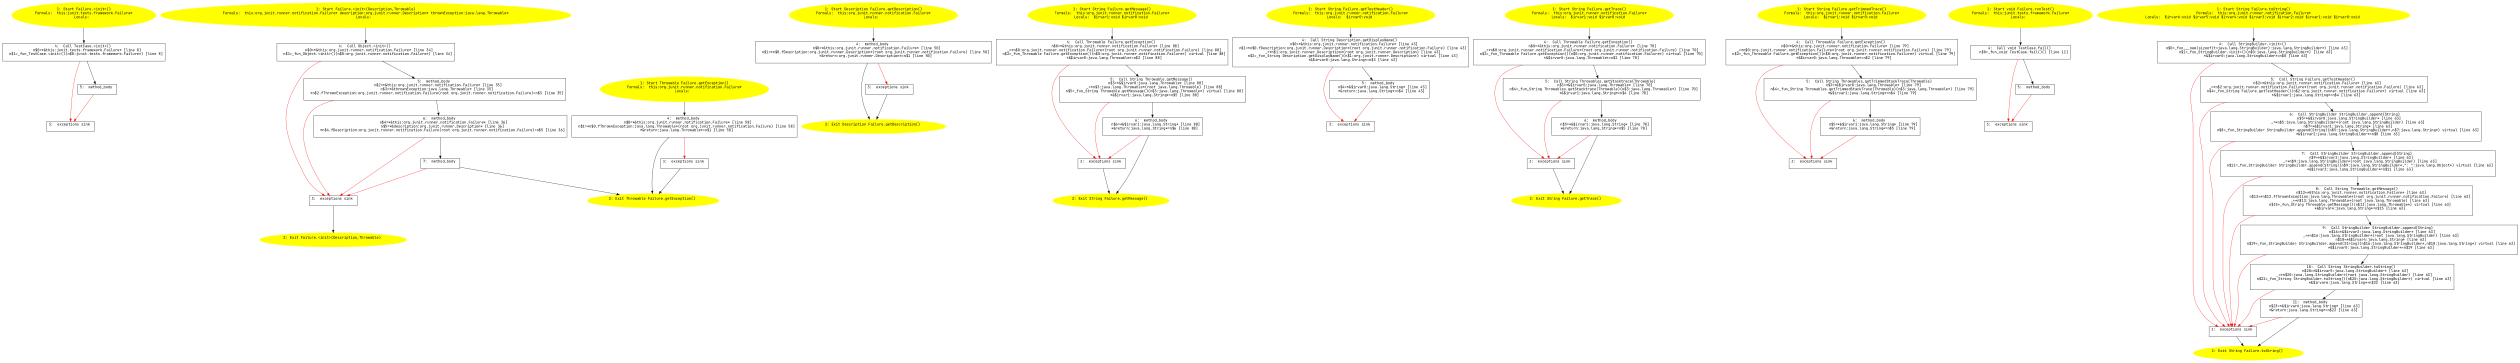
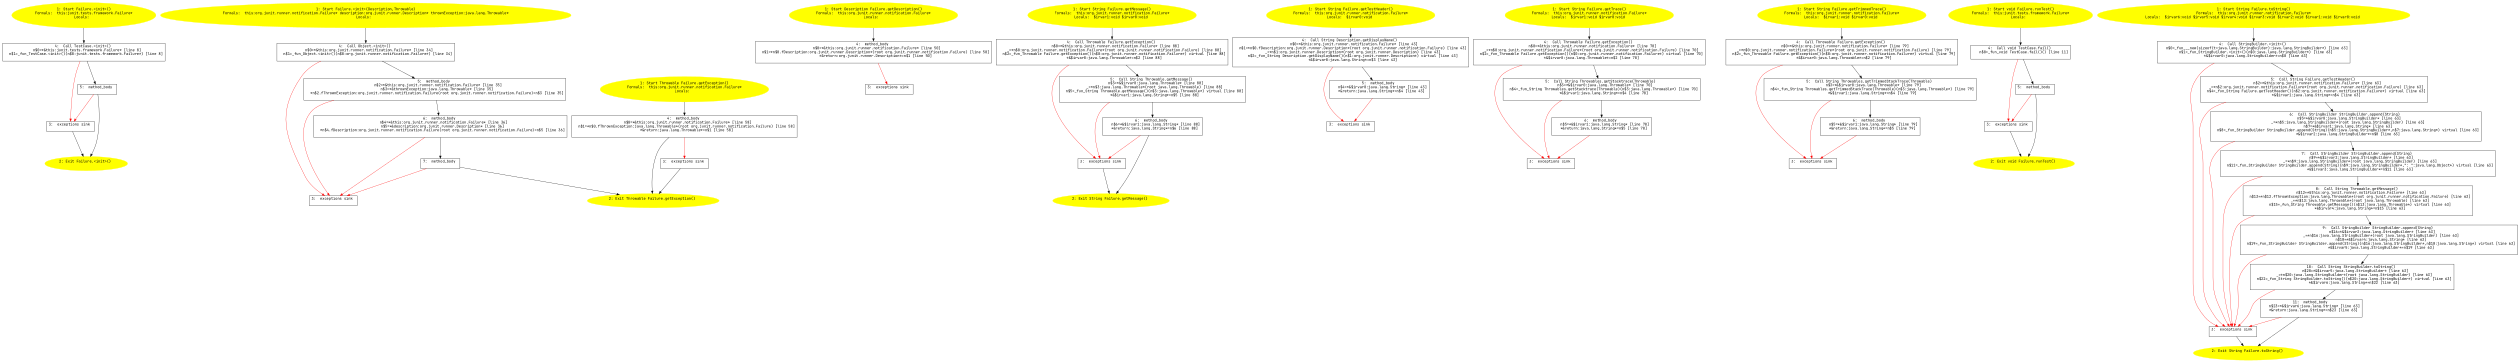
node "2: Exit Description Failure.getDescription()": removed
node "2: Exit Failure.<init>()": added
node "2: Exit void Failure.runTest()": added
node "2: Exit String Failure.getTrace()": removed
node "2: Exit Failure.<init>(Description,Throwable)": removed
